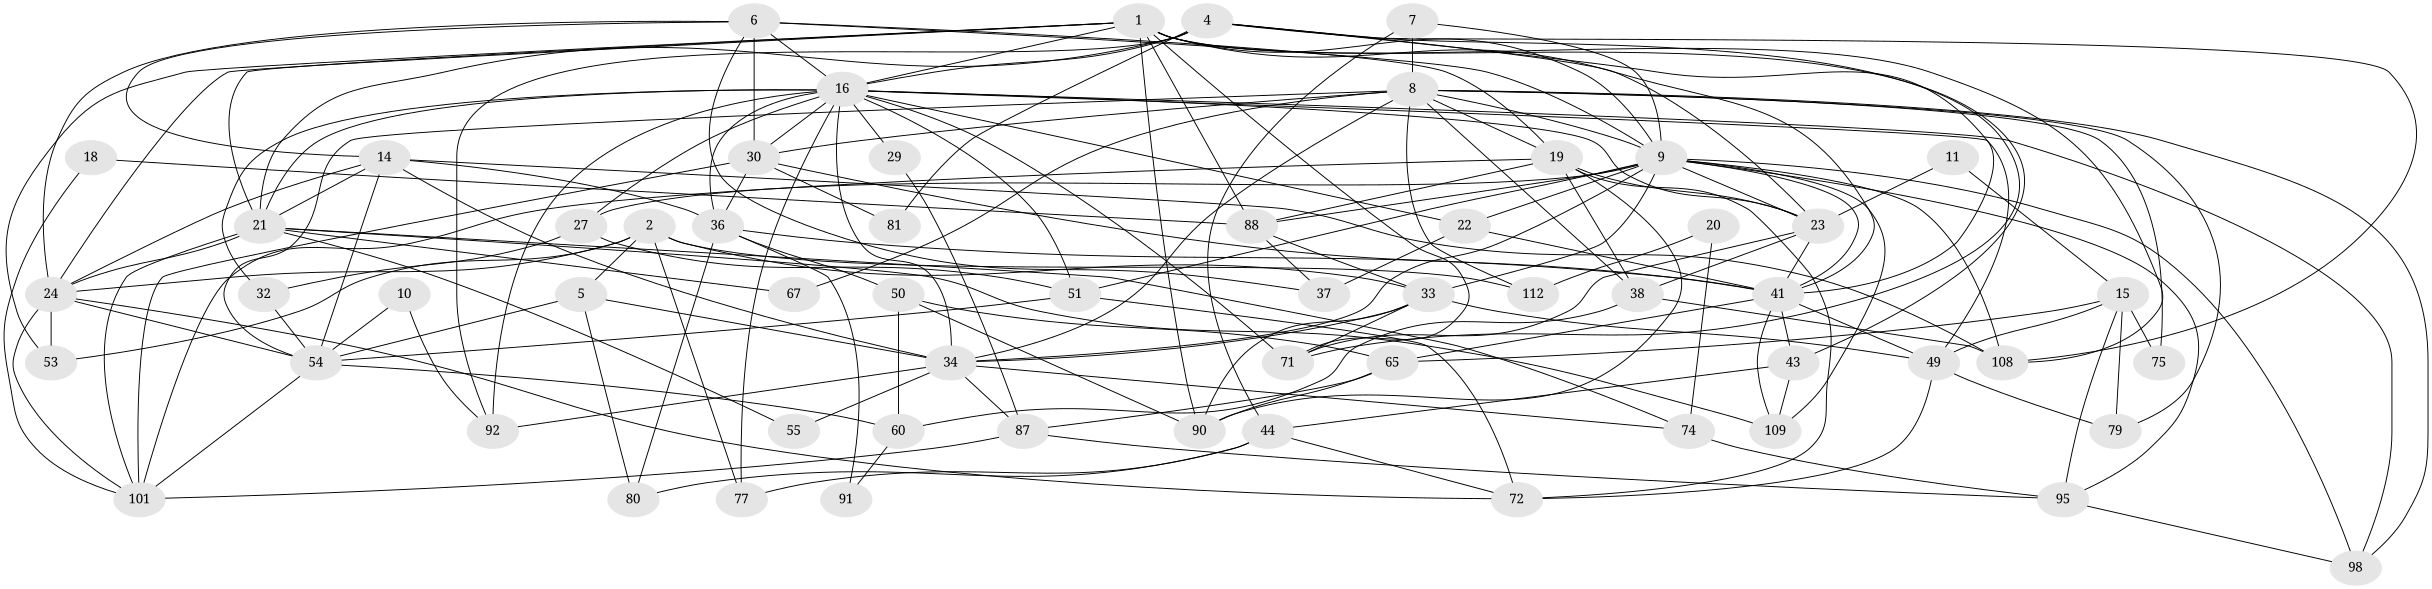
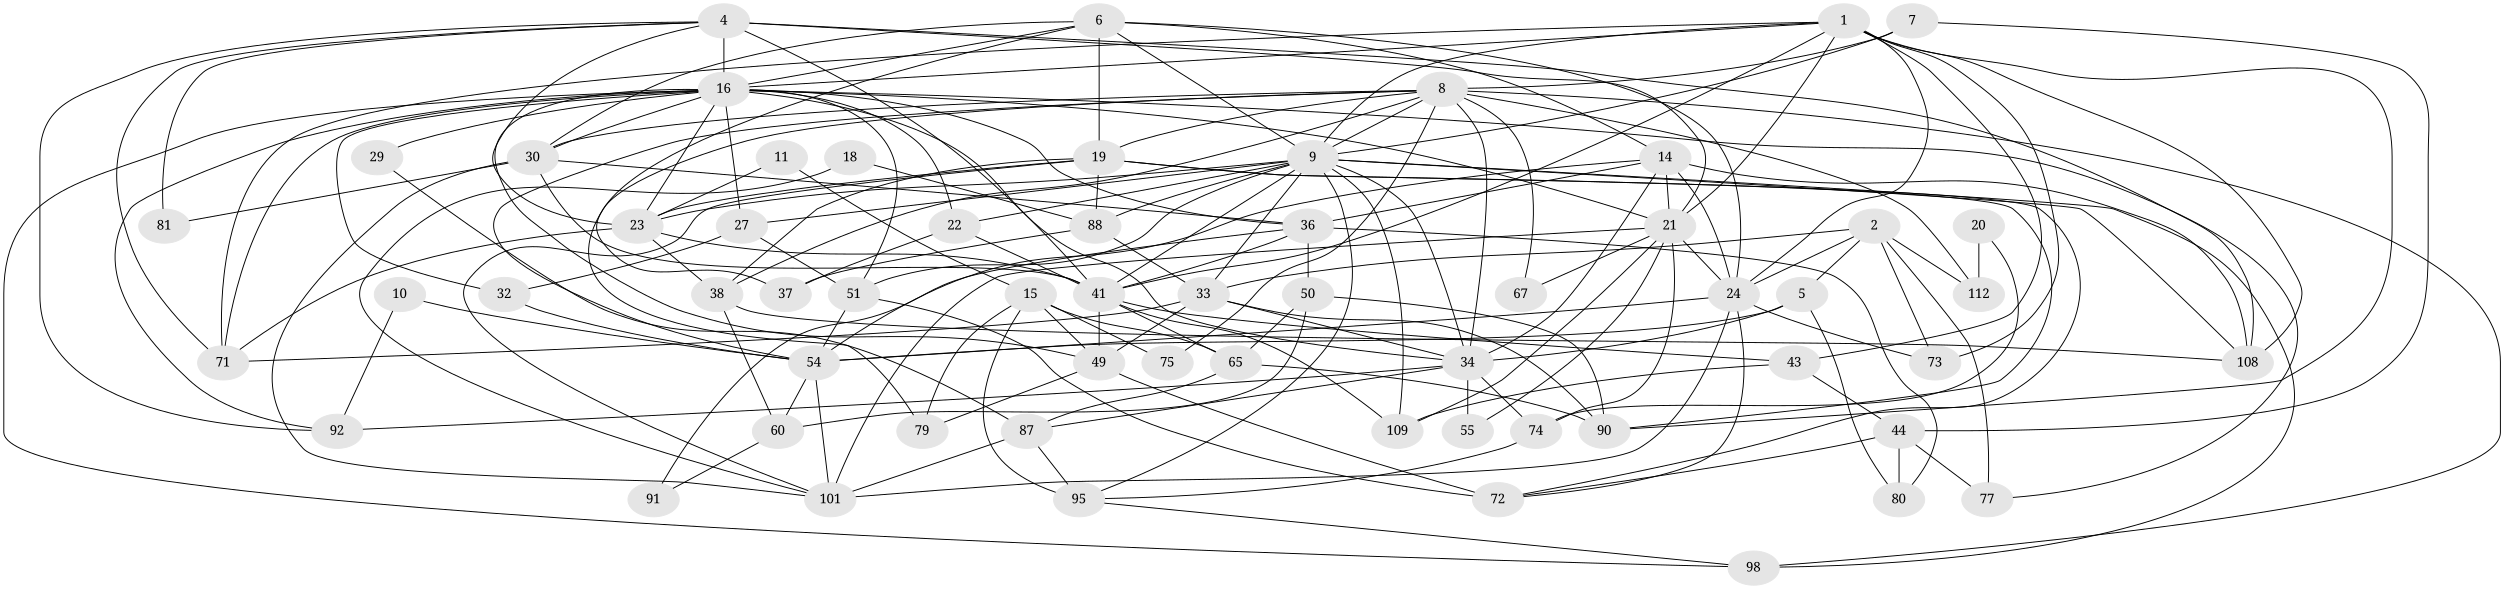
edge "1" -- "88": removed
node "53": label "53" -> "73"
